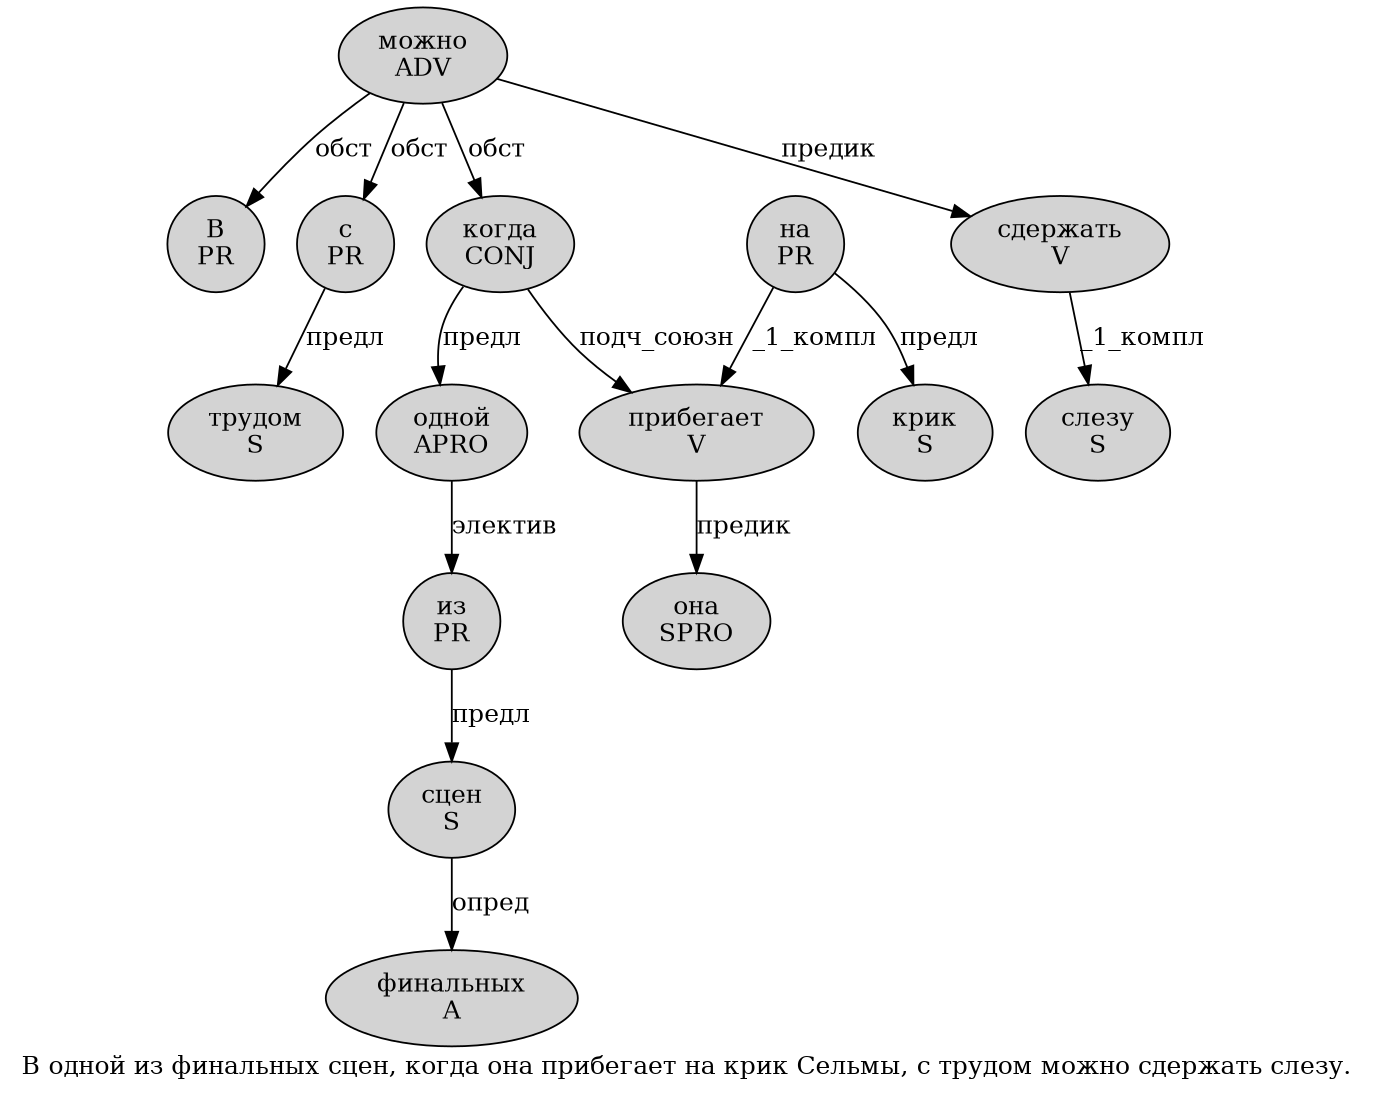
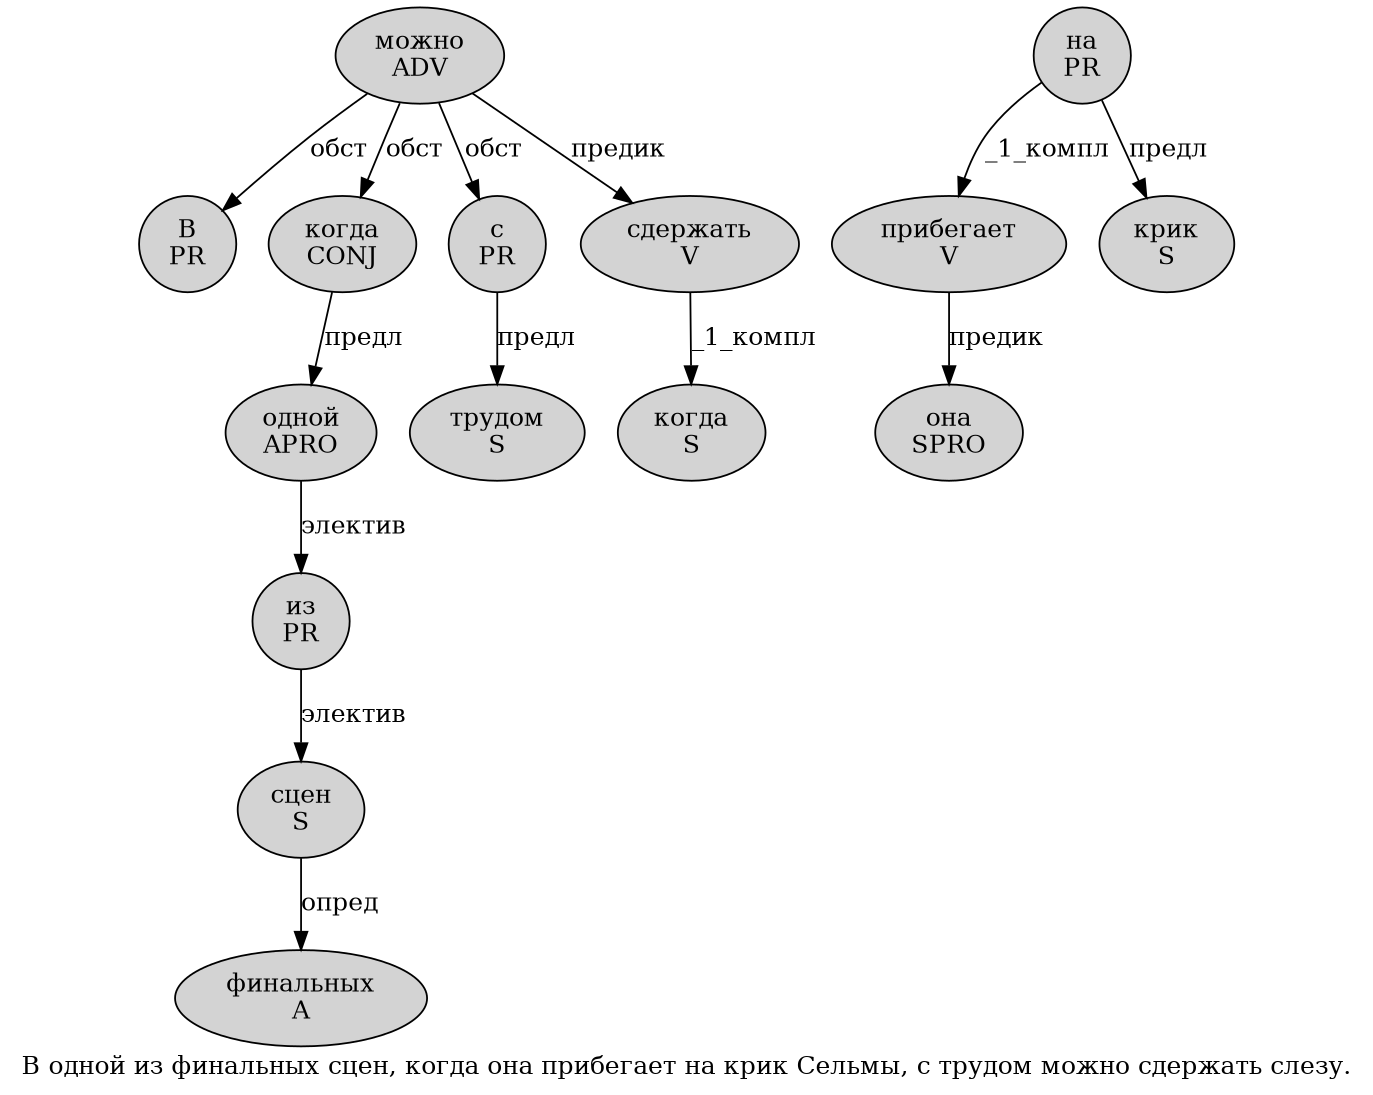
edge "когда CONJ" -> "прибегает V": removed, label "подч_союзн"
node "слезу S": label "слезу S" -> "когда S"
edge "из PR" -> "сцен S": label "предл" -> "электив"
